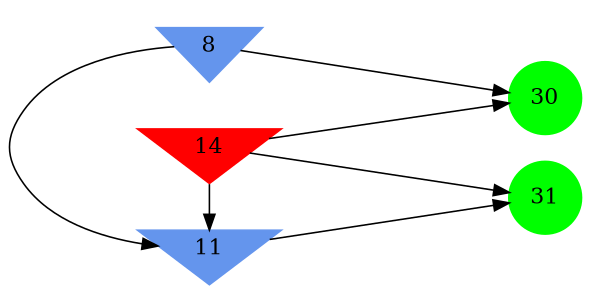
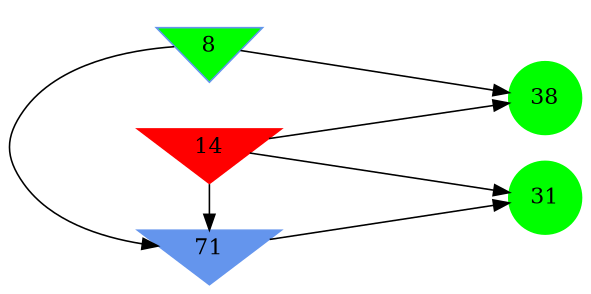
node "8": fillcolor cornflowerblue -> green
node "30": label "30" -> "38"
node "11": label "11" -> "71"
